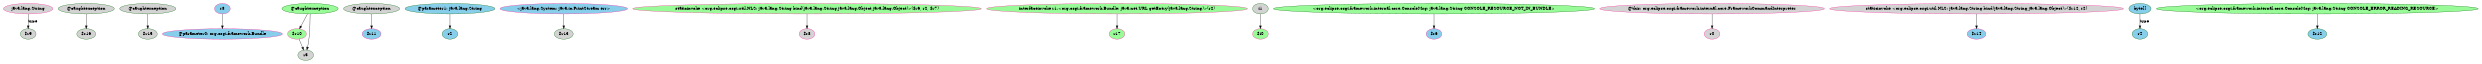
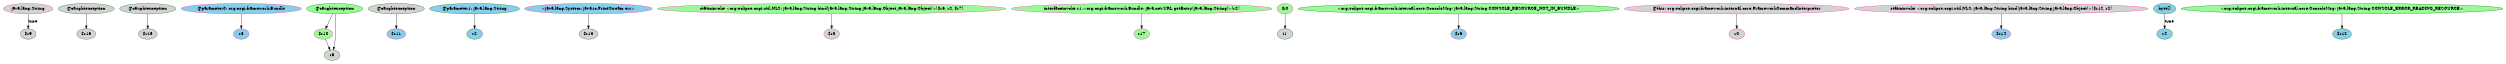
edge "r8" -> "@parameter0: org.osgi.framework.Bundle": reversed
edge "i1" -> "$i0": reversed
